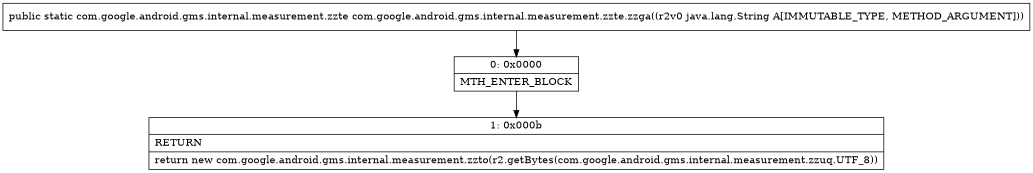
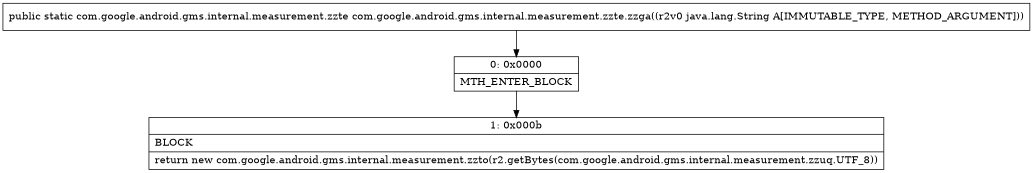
node "1: 0x000b": text "RETURN" -> "BLOCK"
